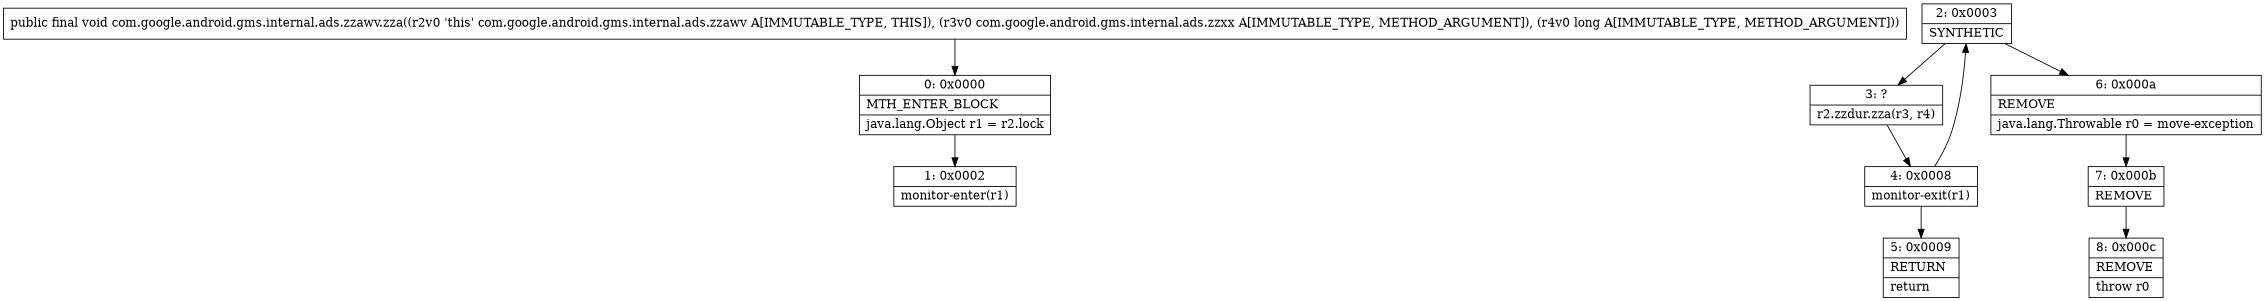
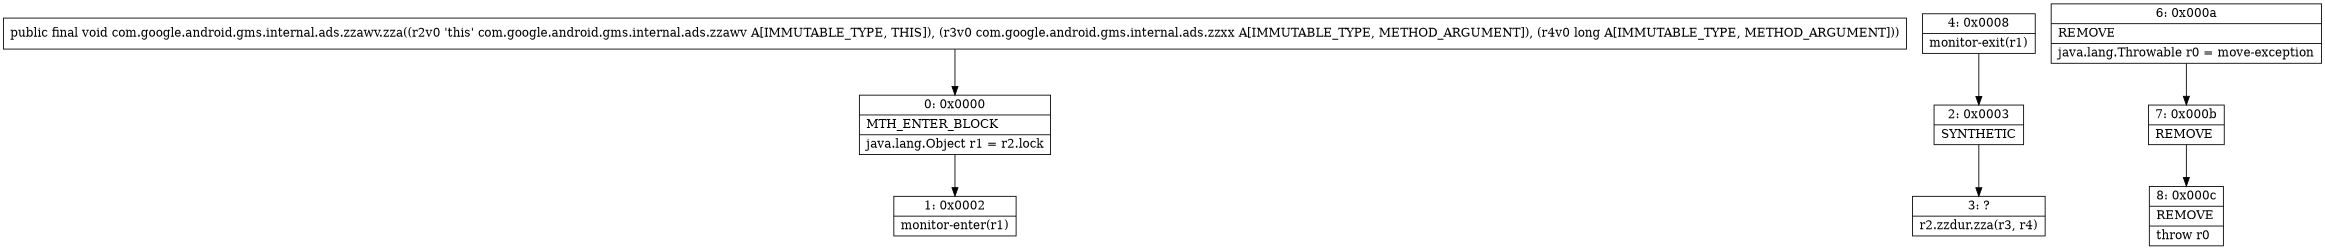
edge "2: 0x0003" -> "6: 0x000a": removed
edge "3: ?" -> "4: 0x0008": removed
node "5: 0x0009": removed
